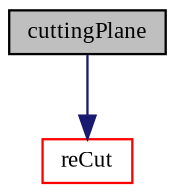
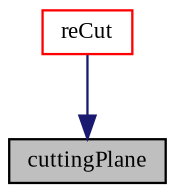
edge "cuttingPlane" -> "reCut": reversed
